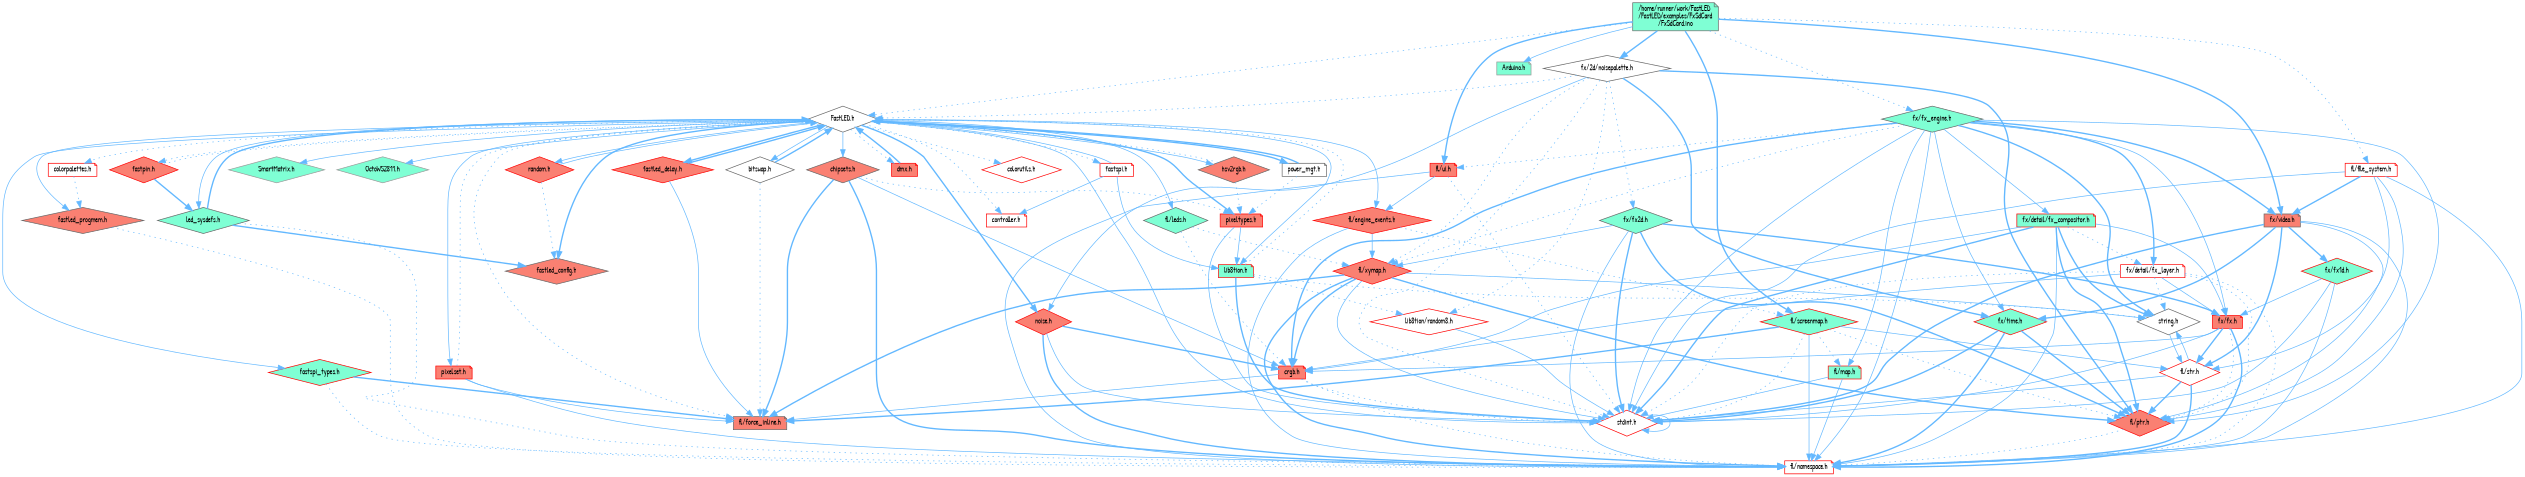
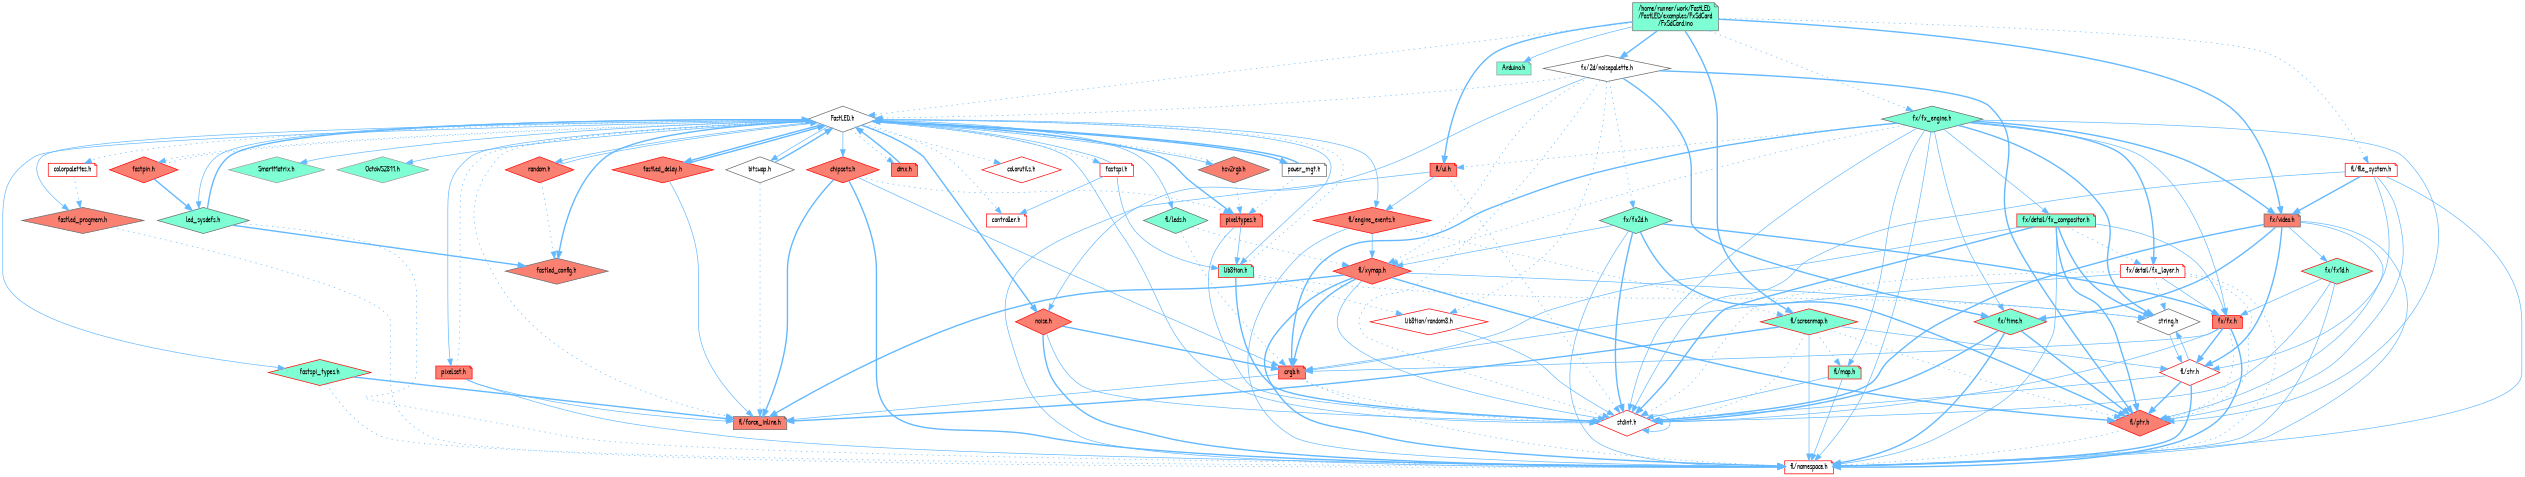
node "chipsets.h": color grey40 -> red
edge "fx/video.h" -> "fx/fx1d.h": style bold -> solid
